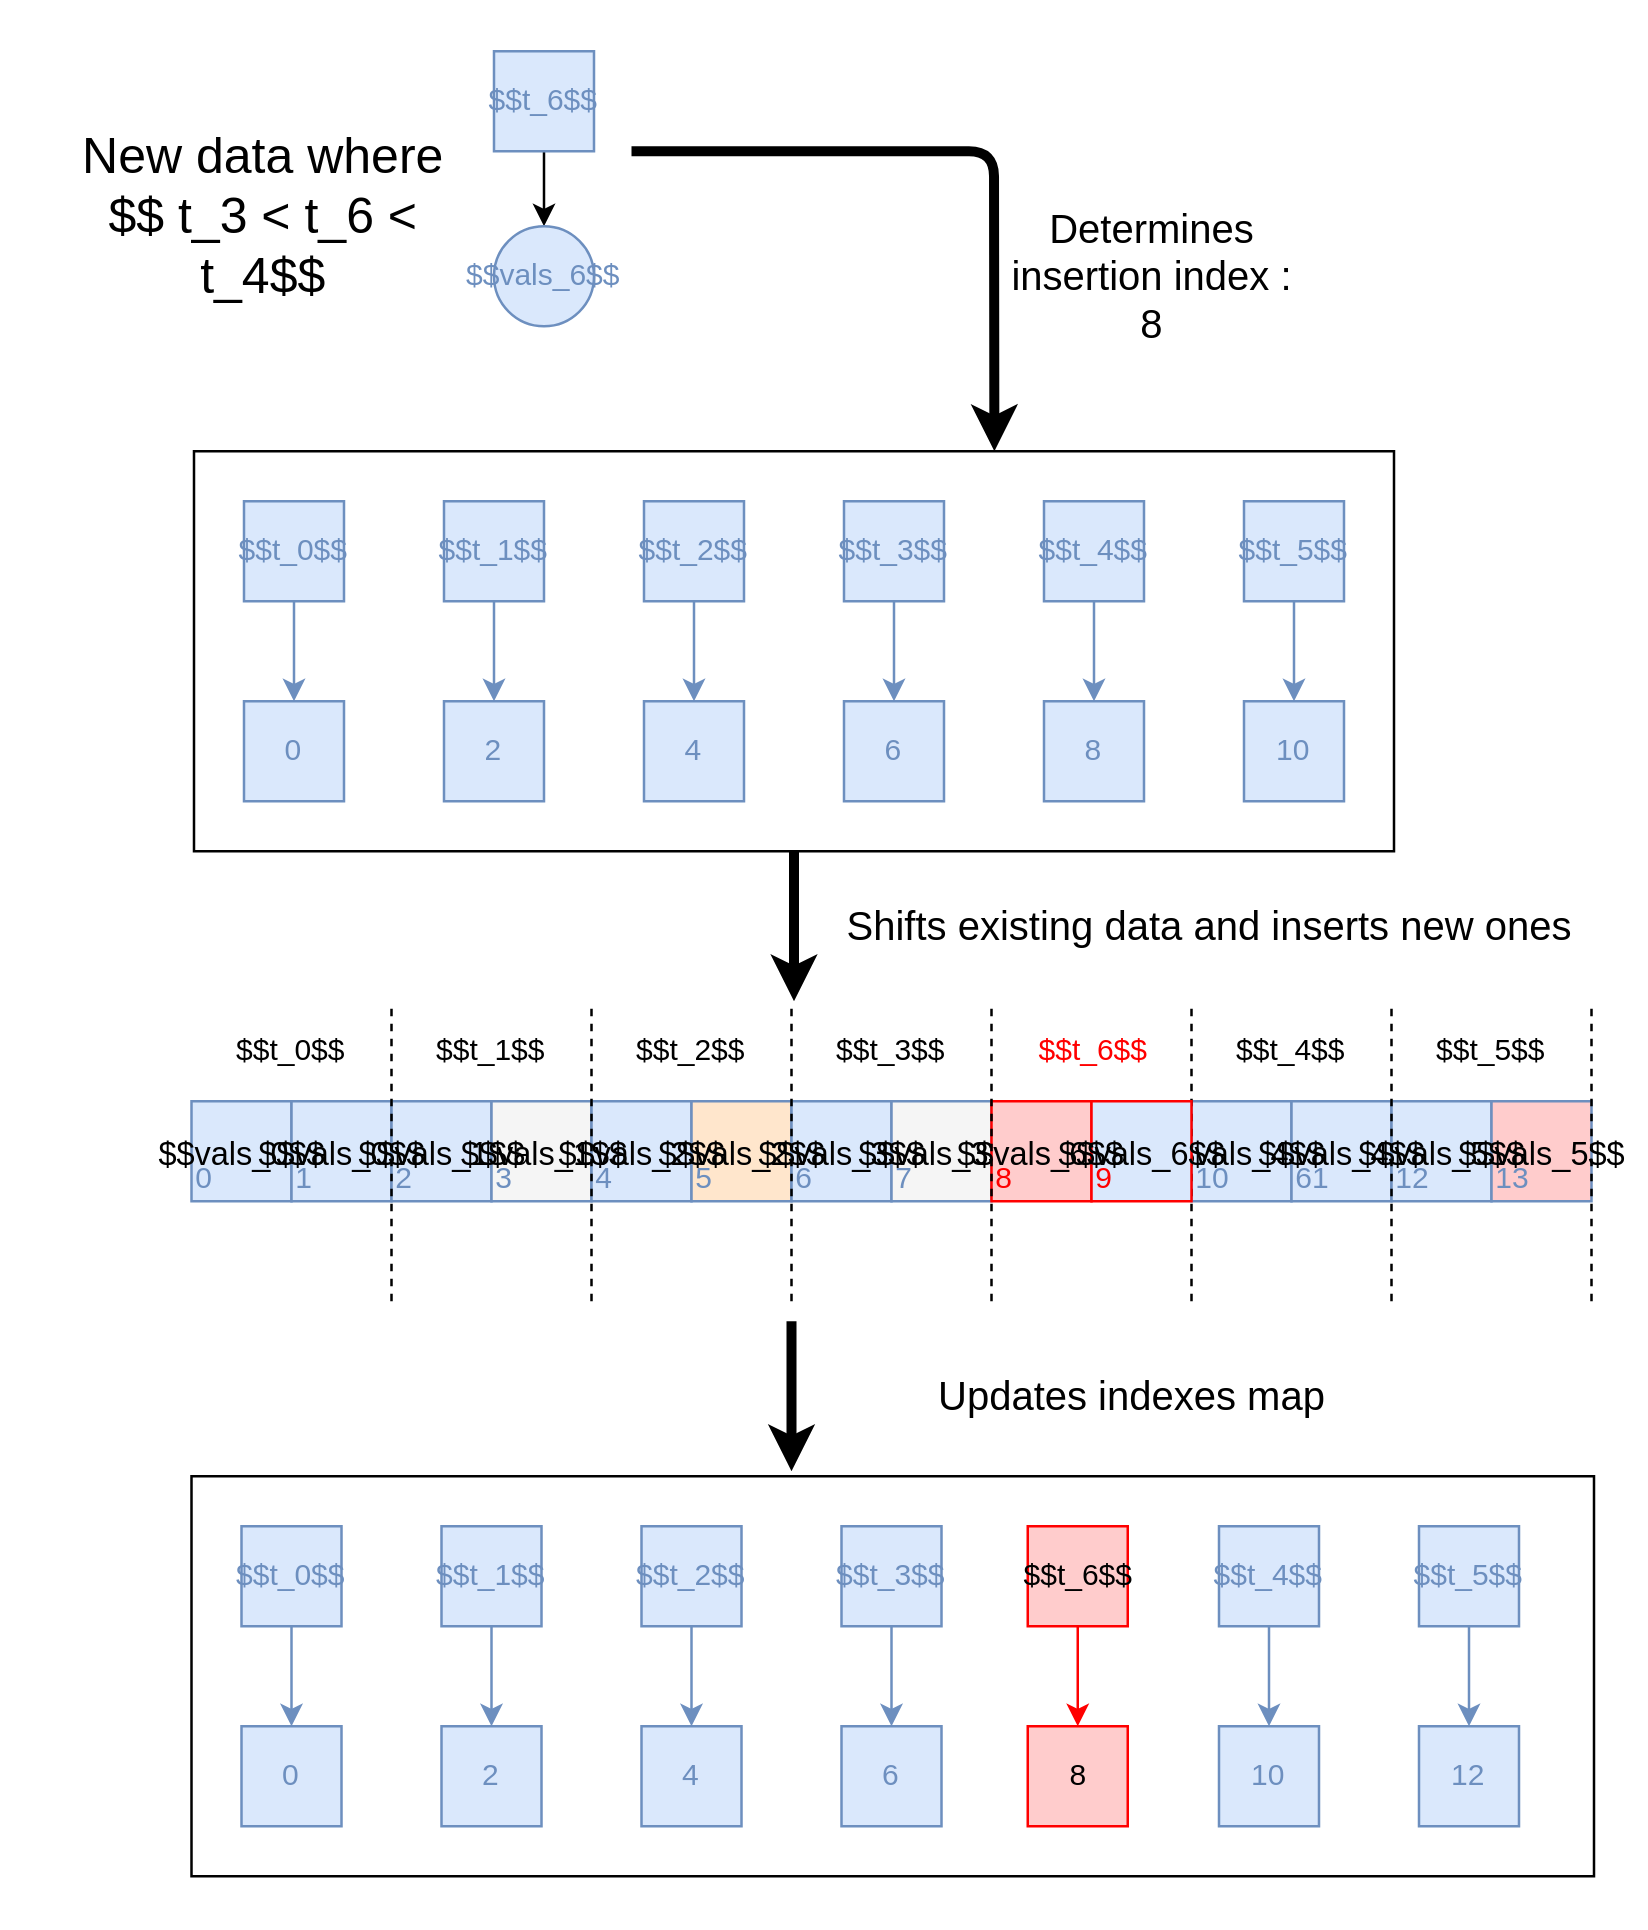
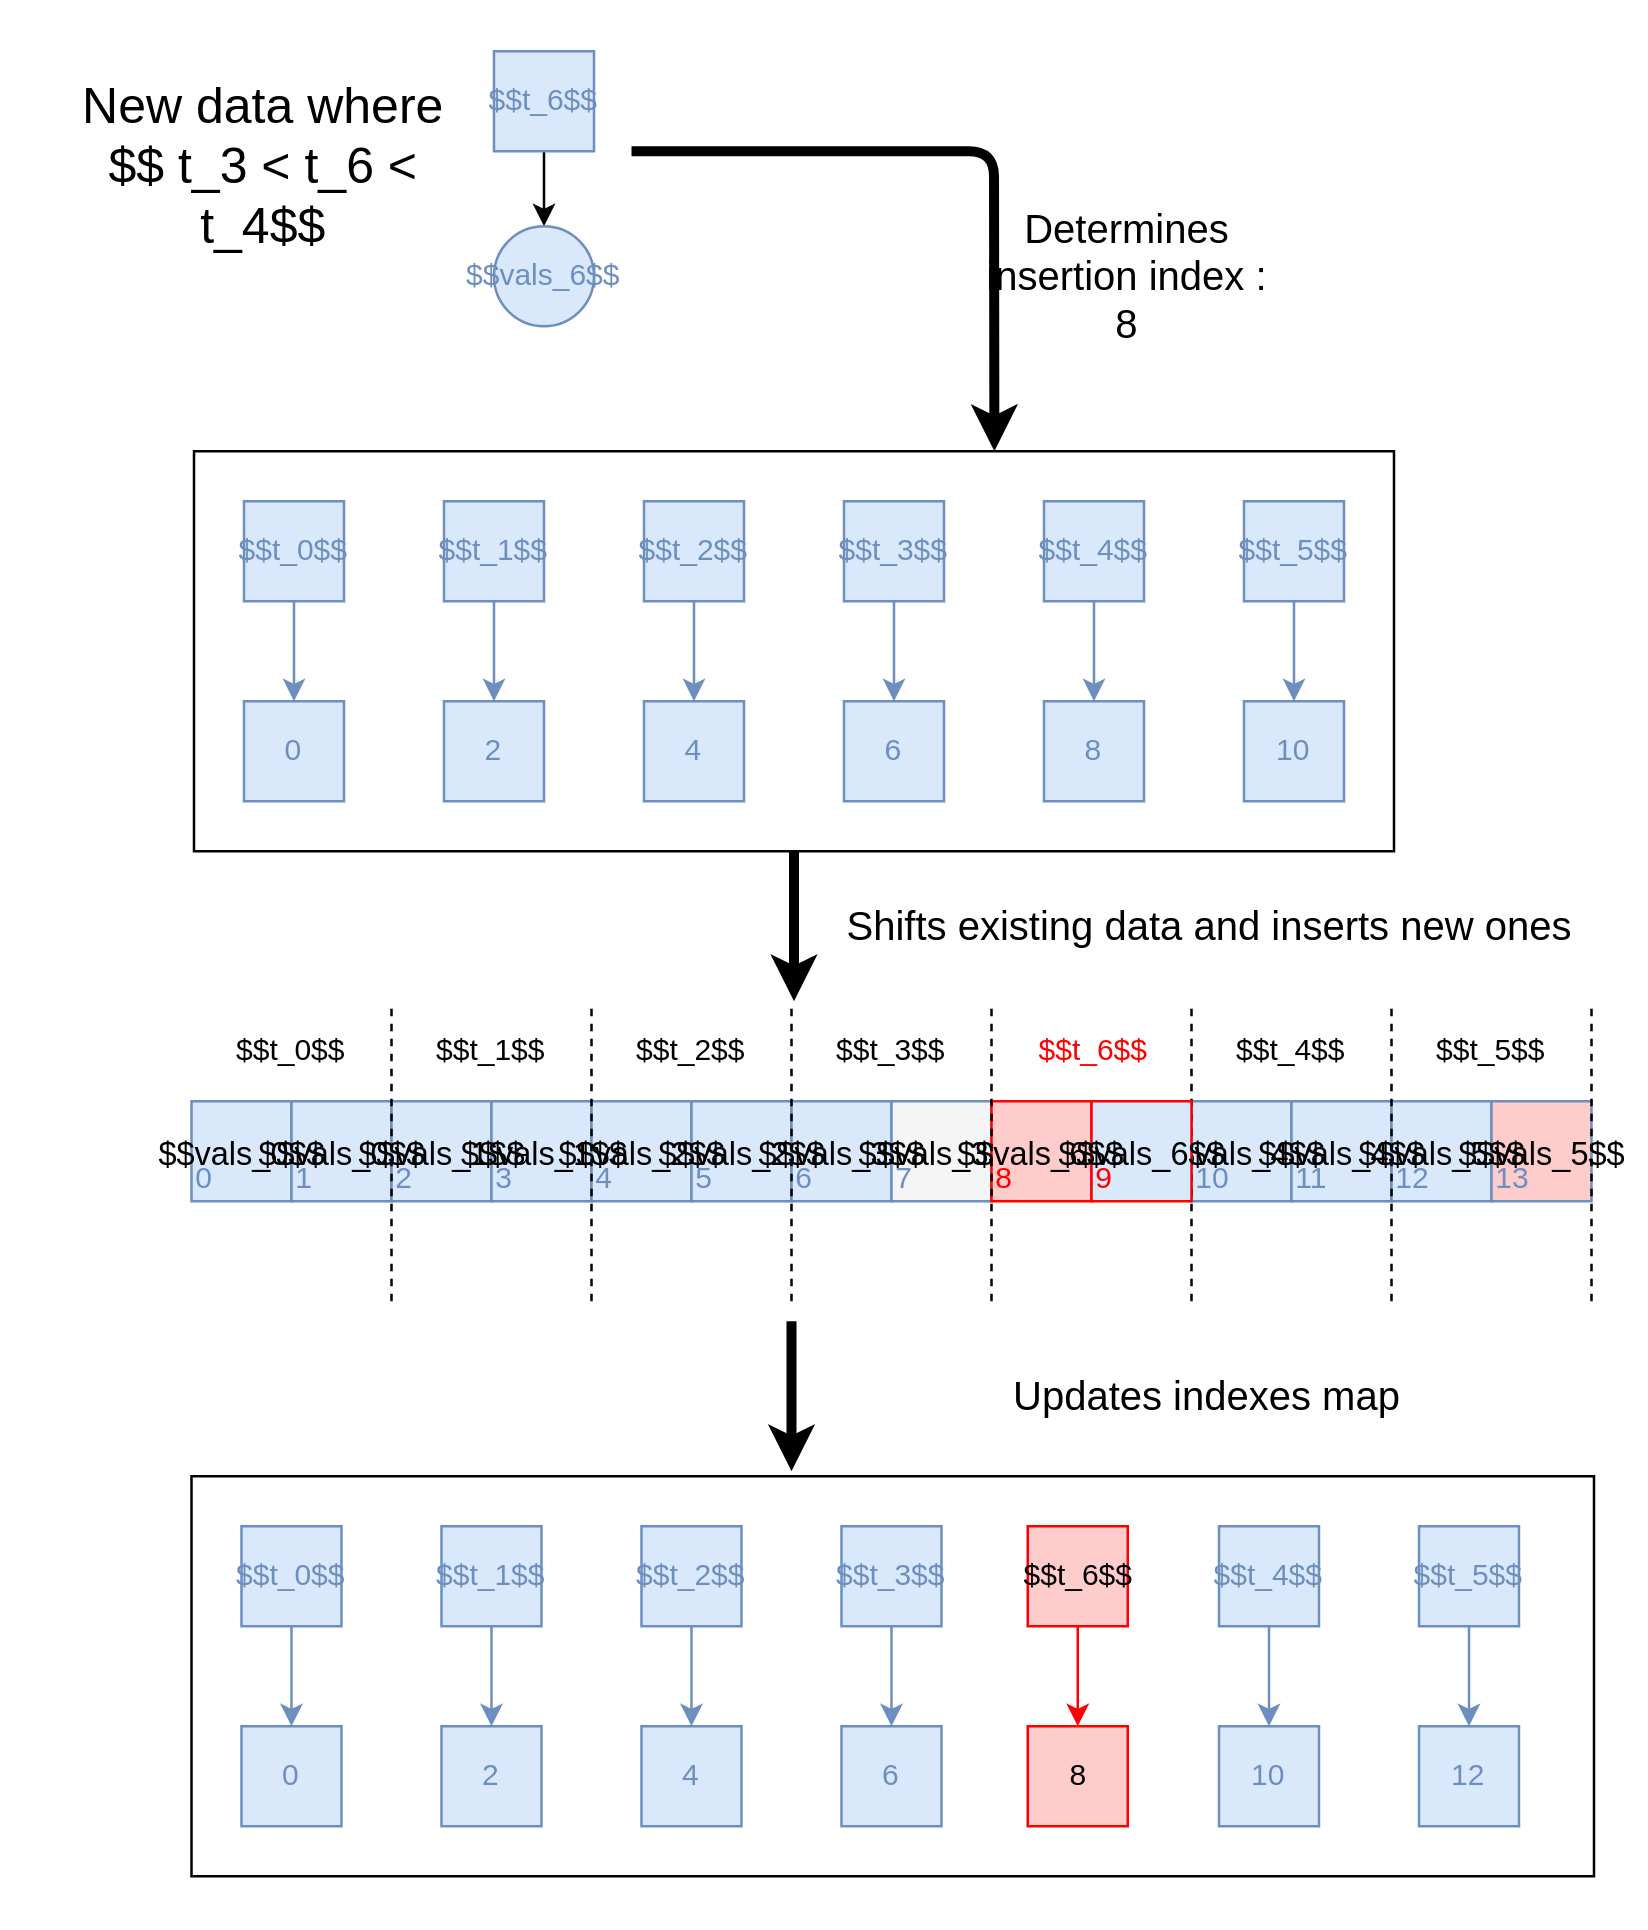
node "New data where $$ t_3 < t_6 < t_4$$": moved (264, 214) -> (264, 164)
node "Determines insertion index : 8": moved (1153, 276) -> (1128, 276)
node "3": fillcolor #f5f5f5 -> #dae8fc
node "5": fillcolor #ffe6cc -> #dae8fc
node "61": label "61" -> "11"
node "Updates indexes map": moved (1131, 1396) -> (1206, 1396)
